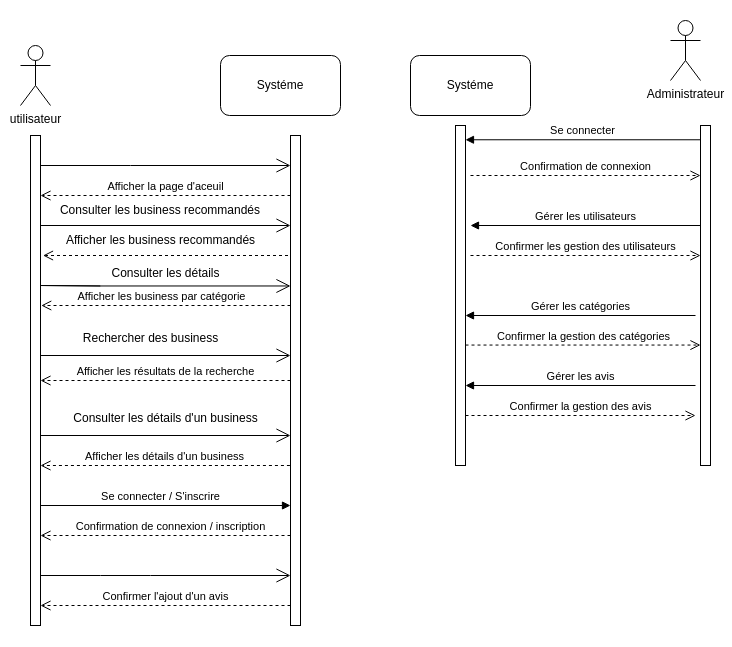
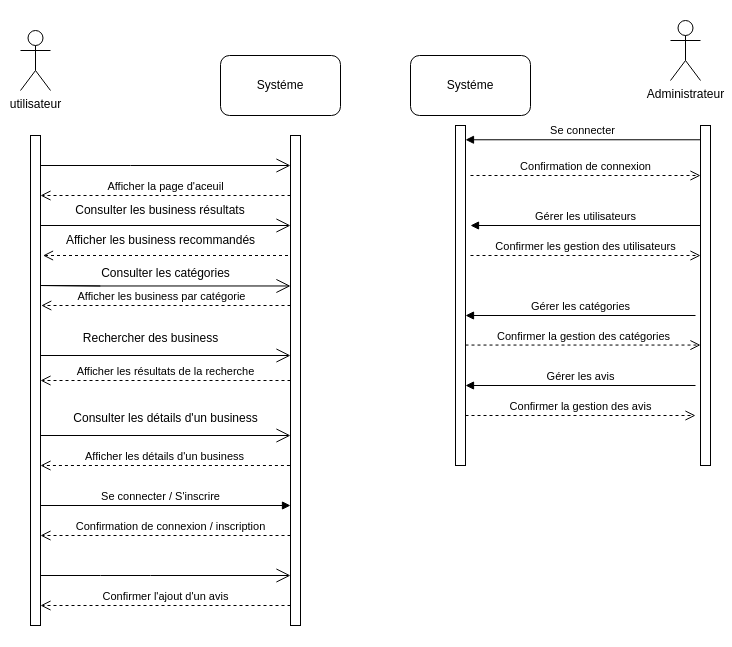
node "utilisateur": moved (36, 76) -> (36, 61)
node "Consulter les business recommandés": label "Consulter les business recommandés" -> "Consulter les business résultats"
node "Consulter les détails": label "Consulter les détails" -> "Consulter les catégories"
